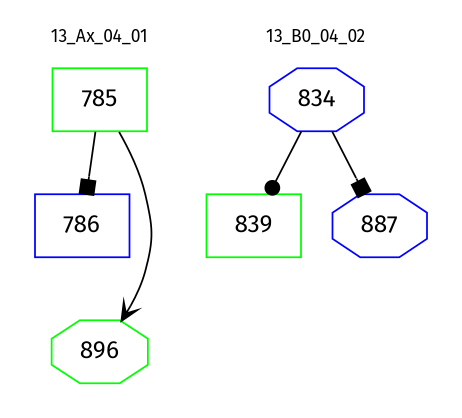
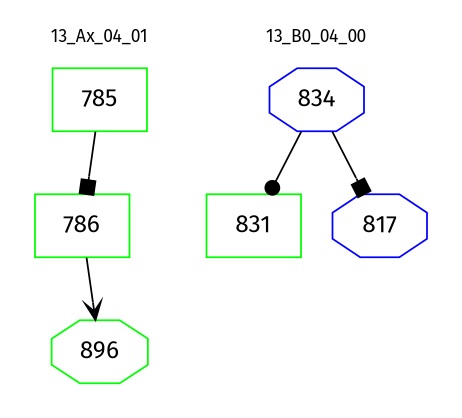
cluster "13_B0_04_02": label "13_B0_04_02" -> "13_B0_04_00"
edge "785" -> "896": now "786" -> "896"
node "786": color blue -> green
node "839": label "839" -> "831"
node "887": label "887" -> "817"
